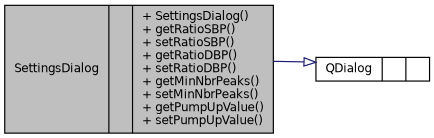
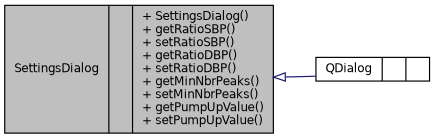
edge "SettingsDialog" -> "QDialog": reversed
